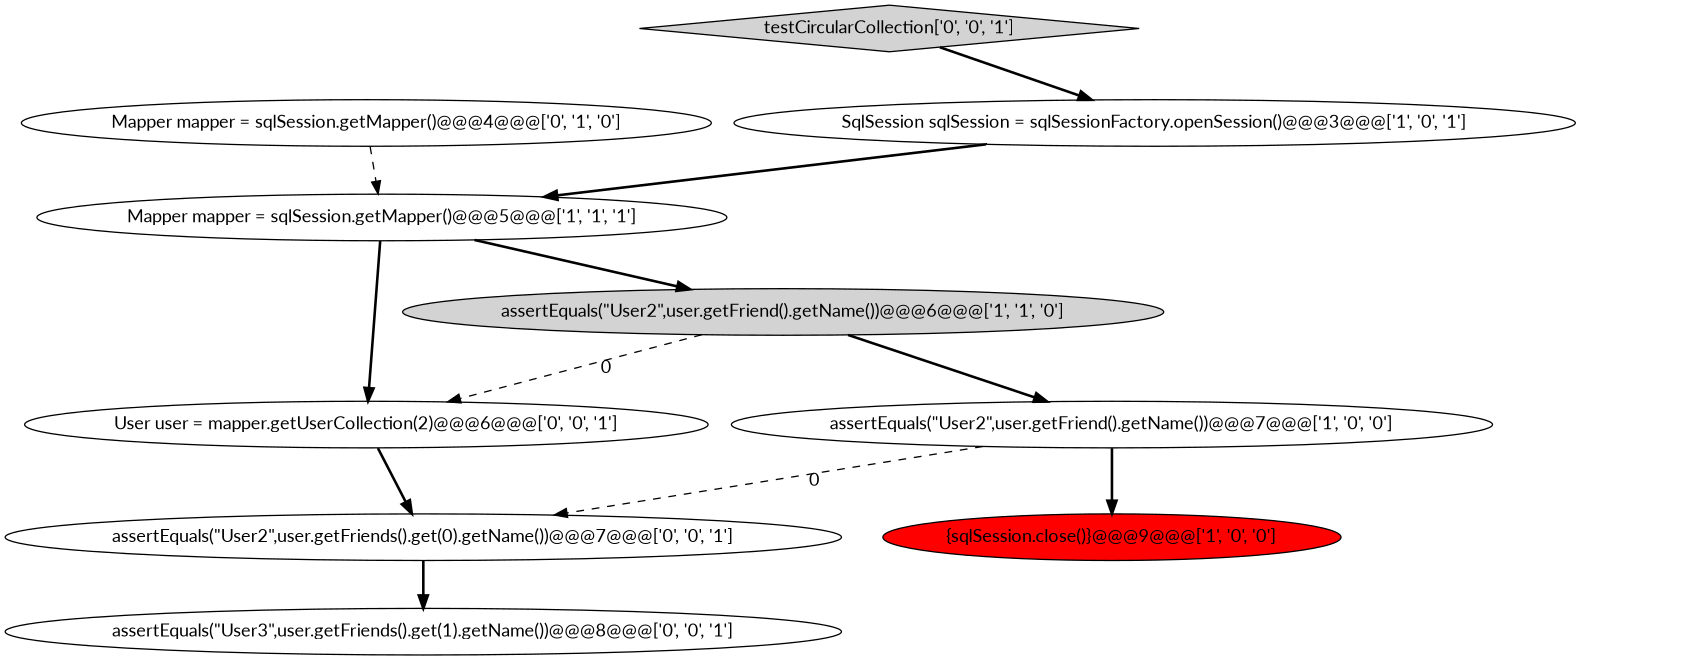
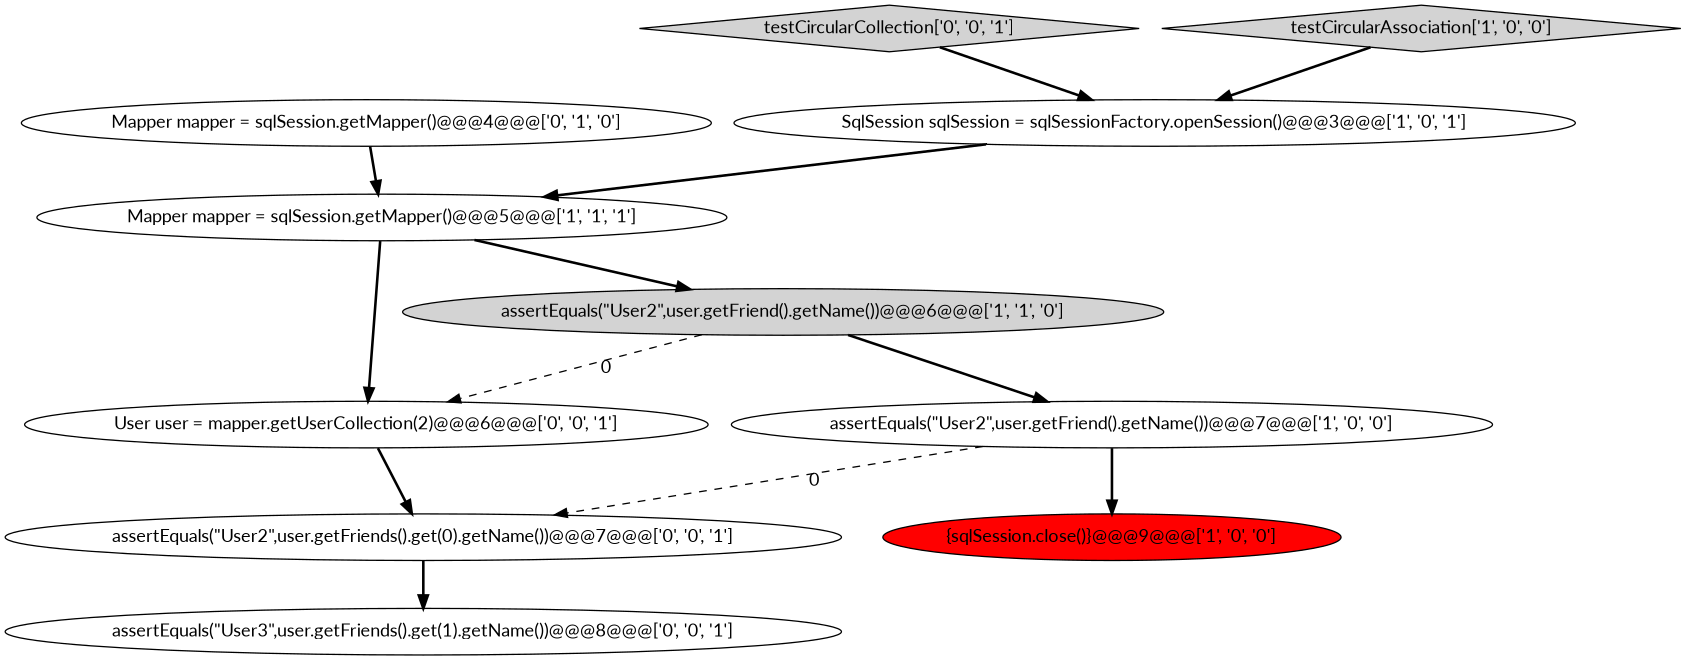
node "testCircularAssociation['1', '0', '0']": added
edge "Mapper mapper = sqlSession.getMapper()@@@4@@@['0', '1', '0']" -> "Mapper mapper = sqlSession.getMapper()@@@5@@@['1', '1', '1']": style dashed -> bold
